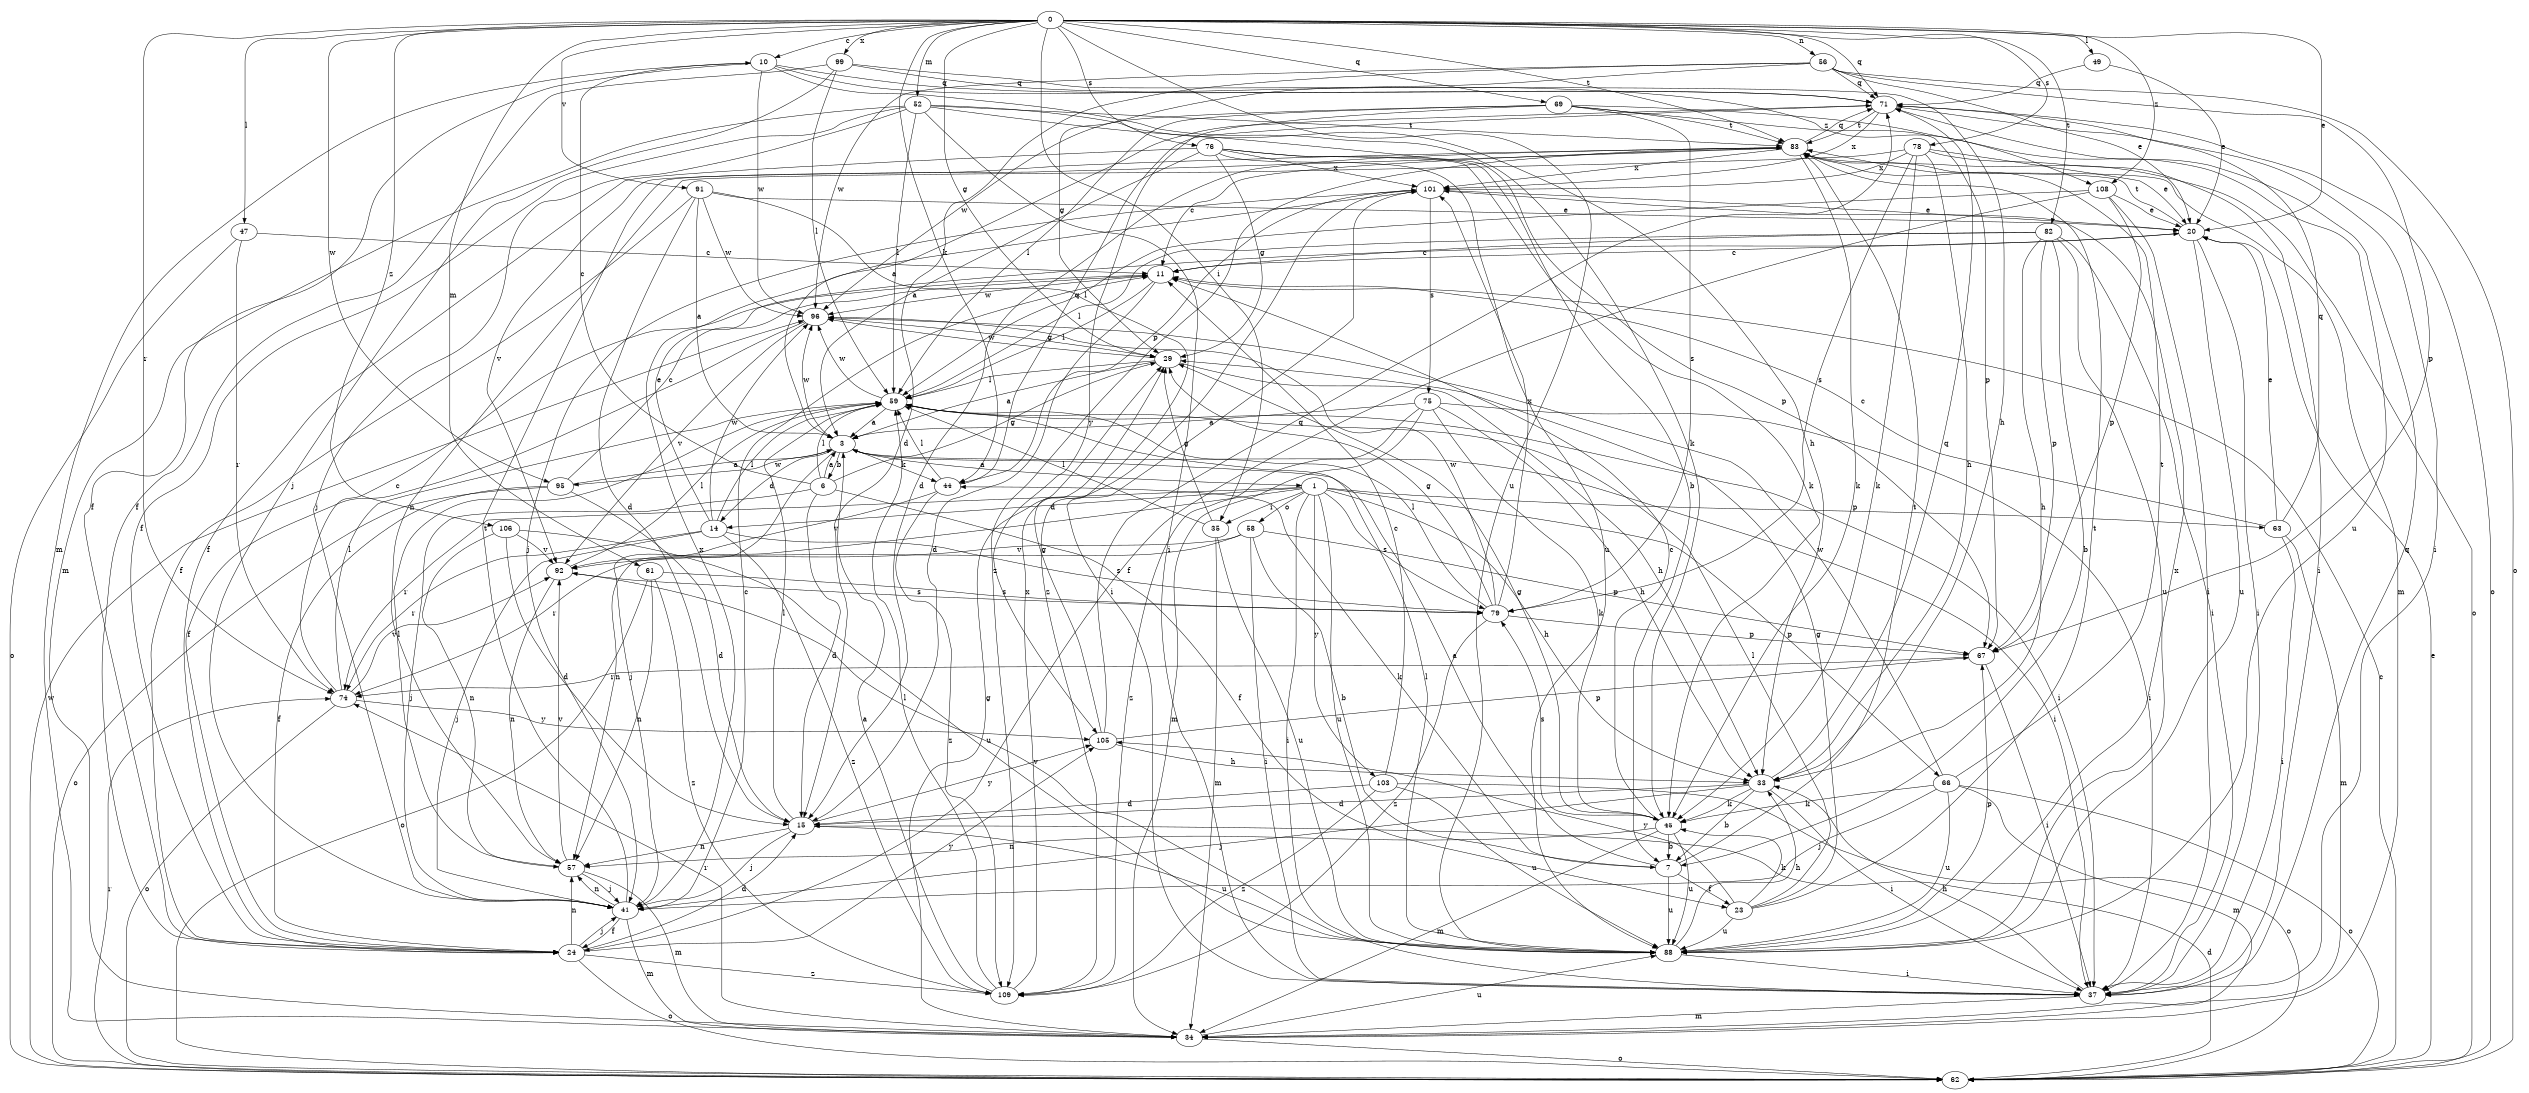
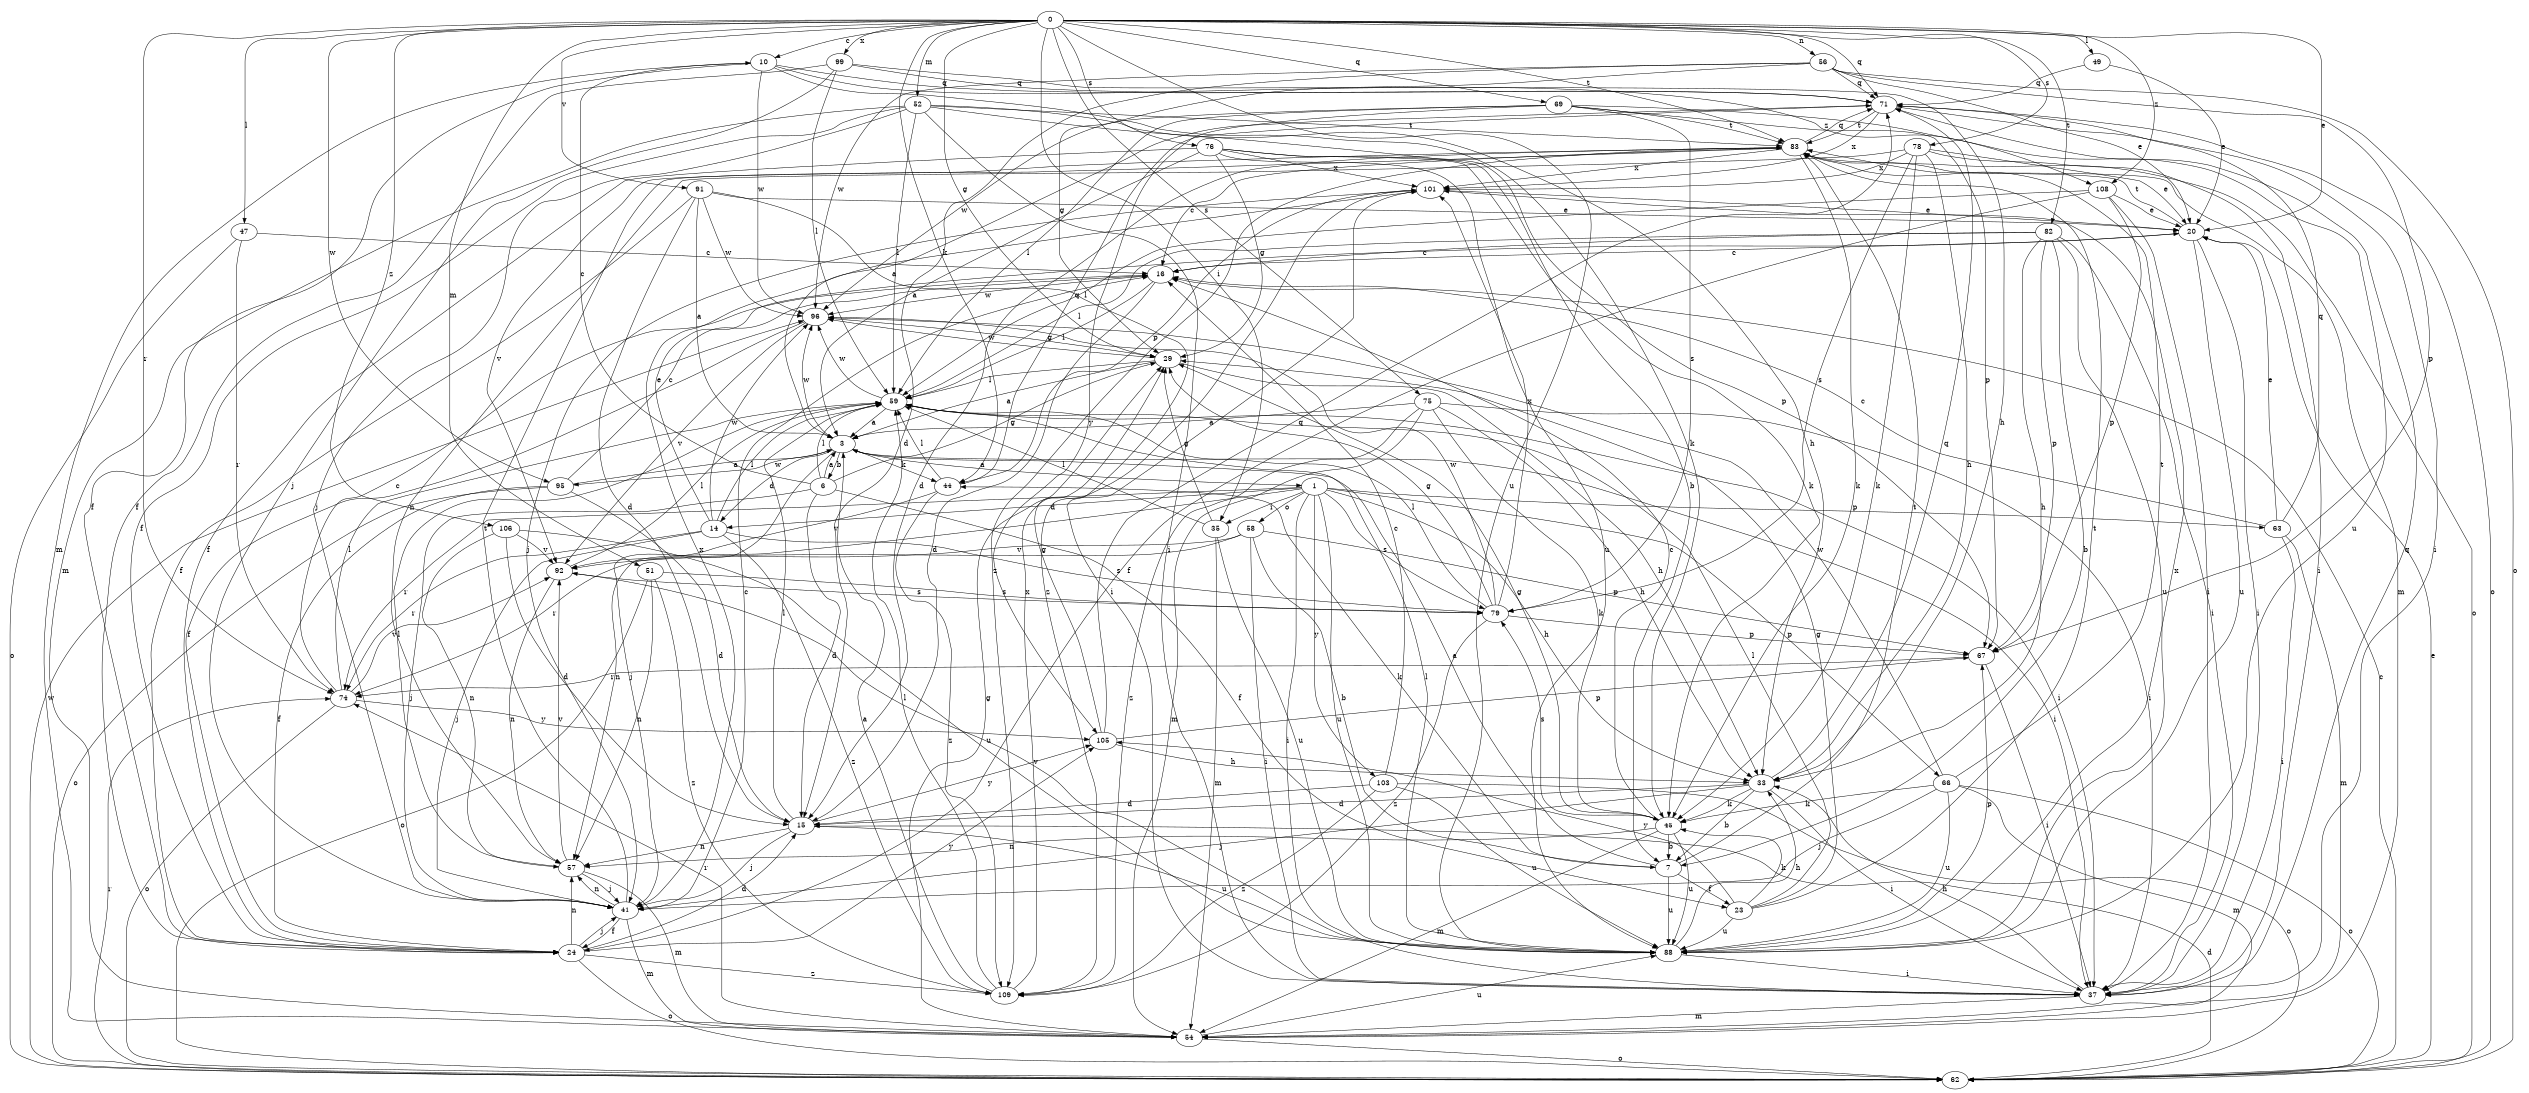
node "11": label "11" -> "16"
edge "101" -> "75": now "0" -> "75"
node "61": label "61" -> "51"
node "34": label "34" -> "54"
